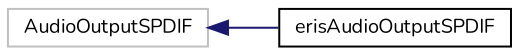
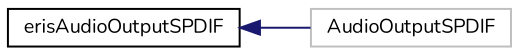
edge "erisAudioOutputSPDIF" -> "AudioOutputSPDIF": reversed
